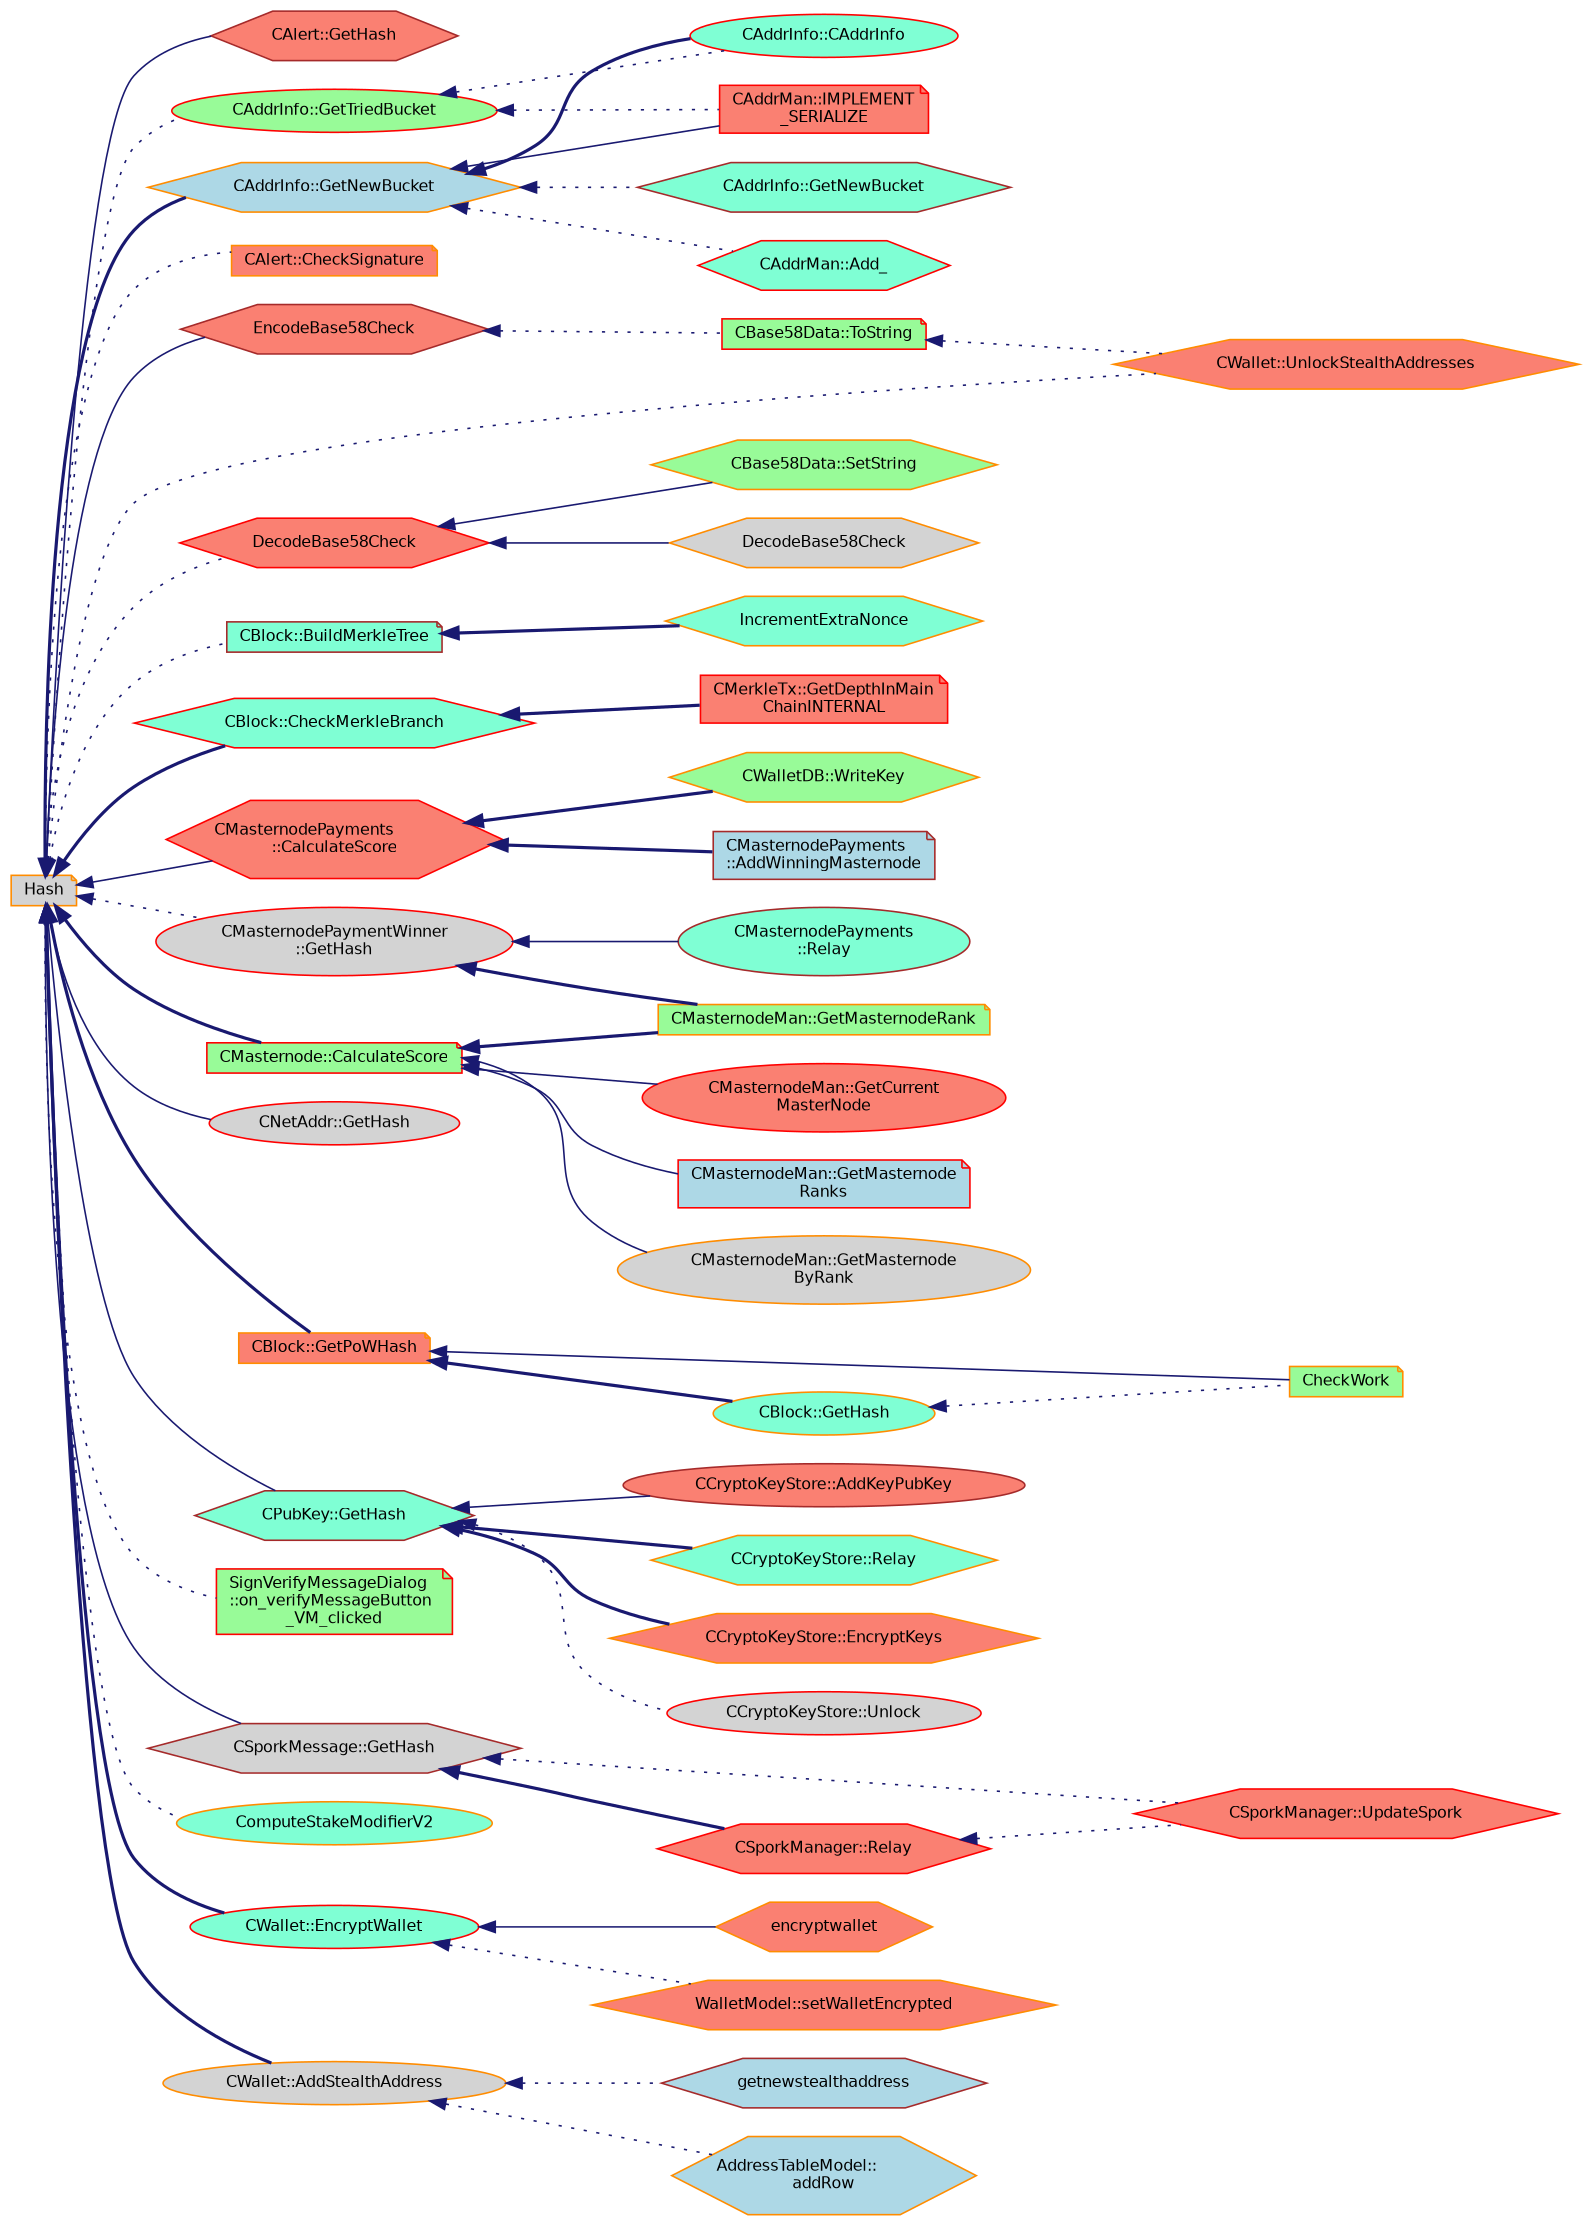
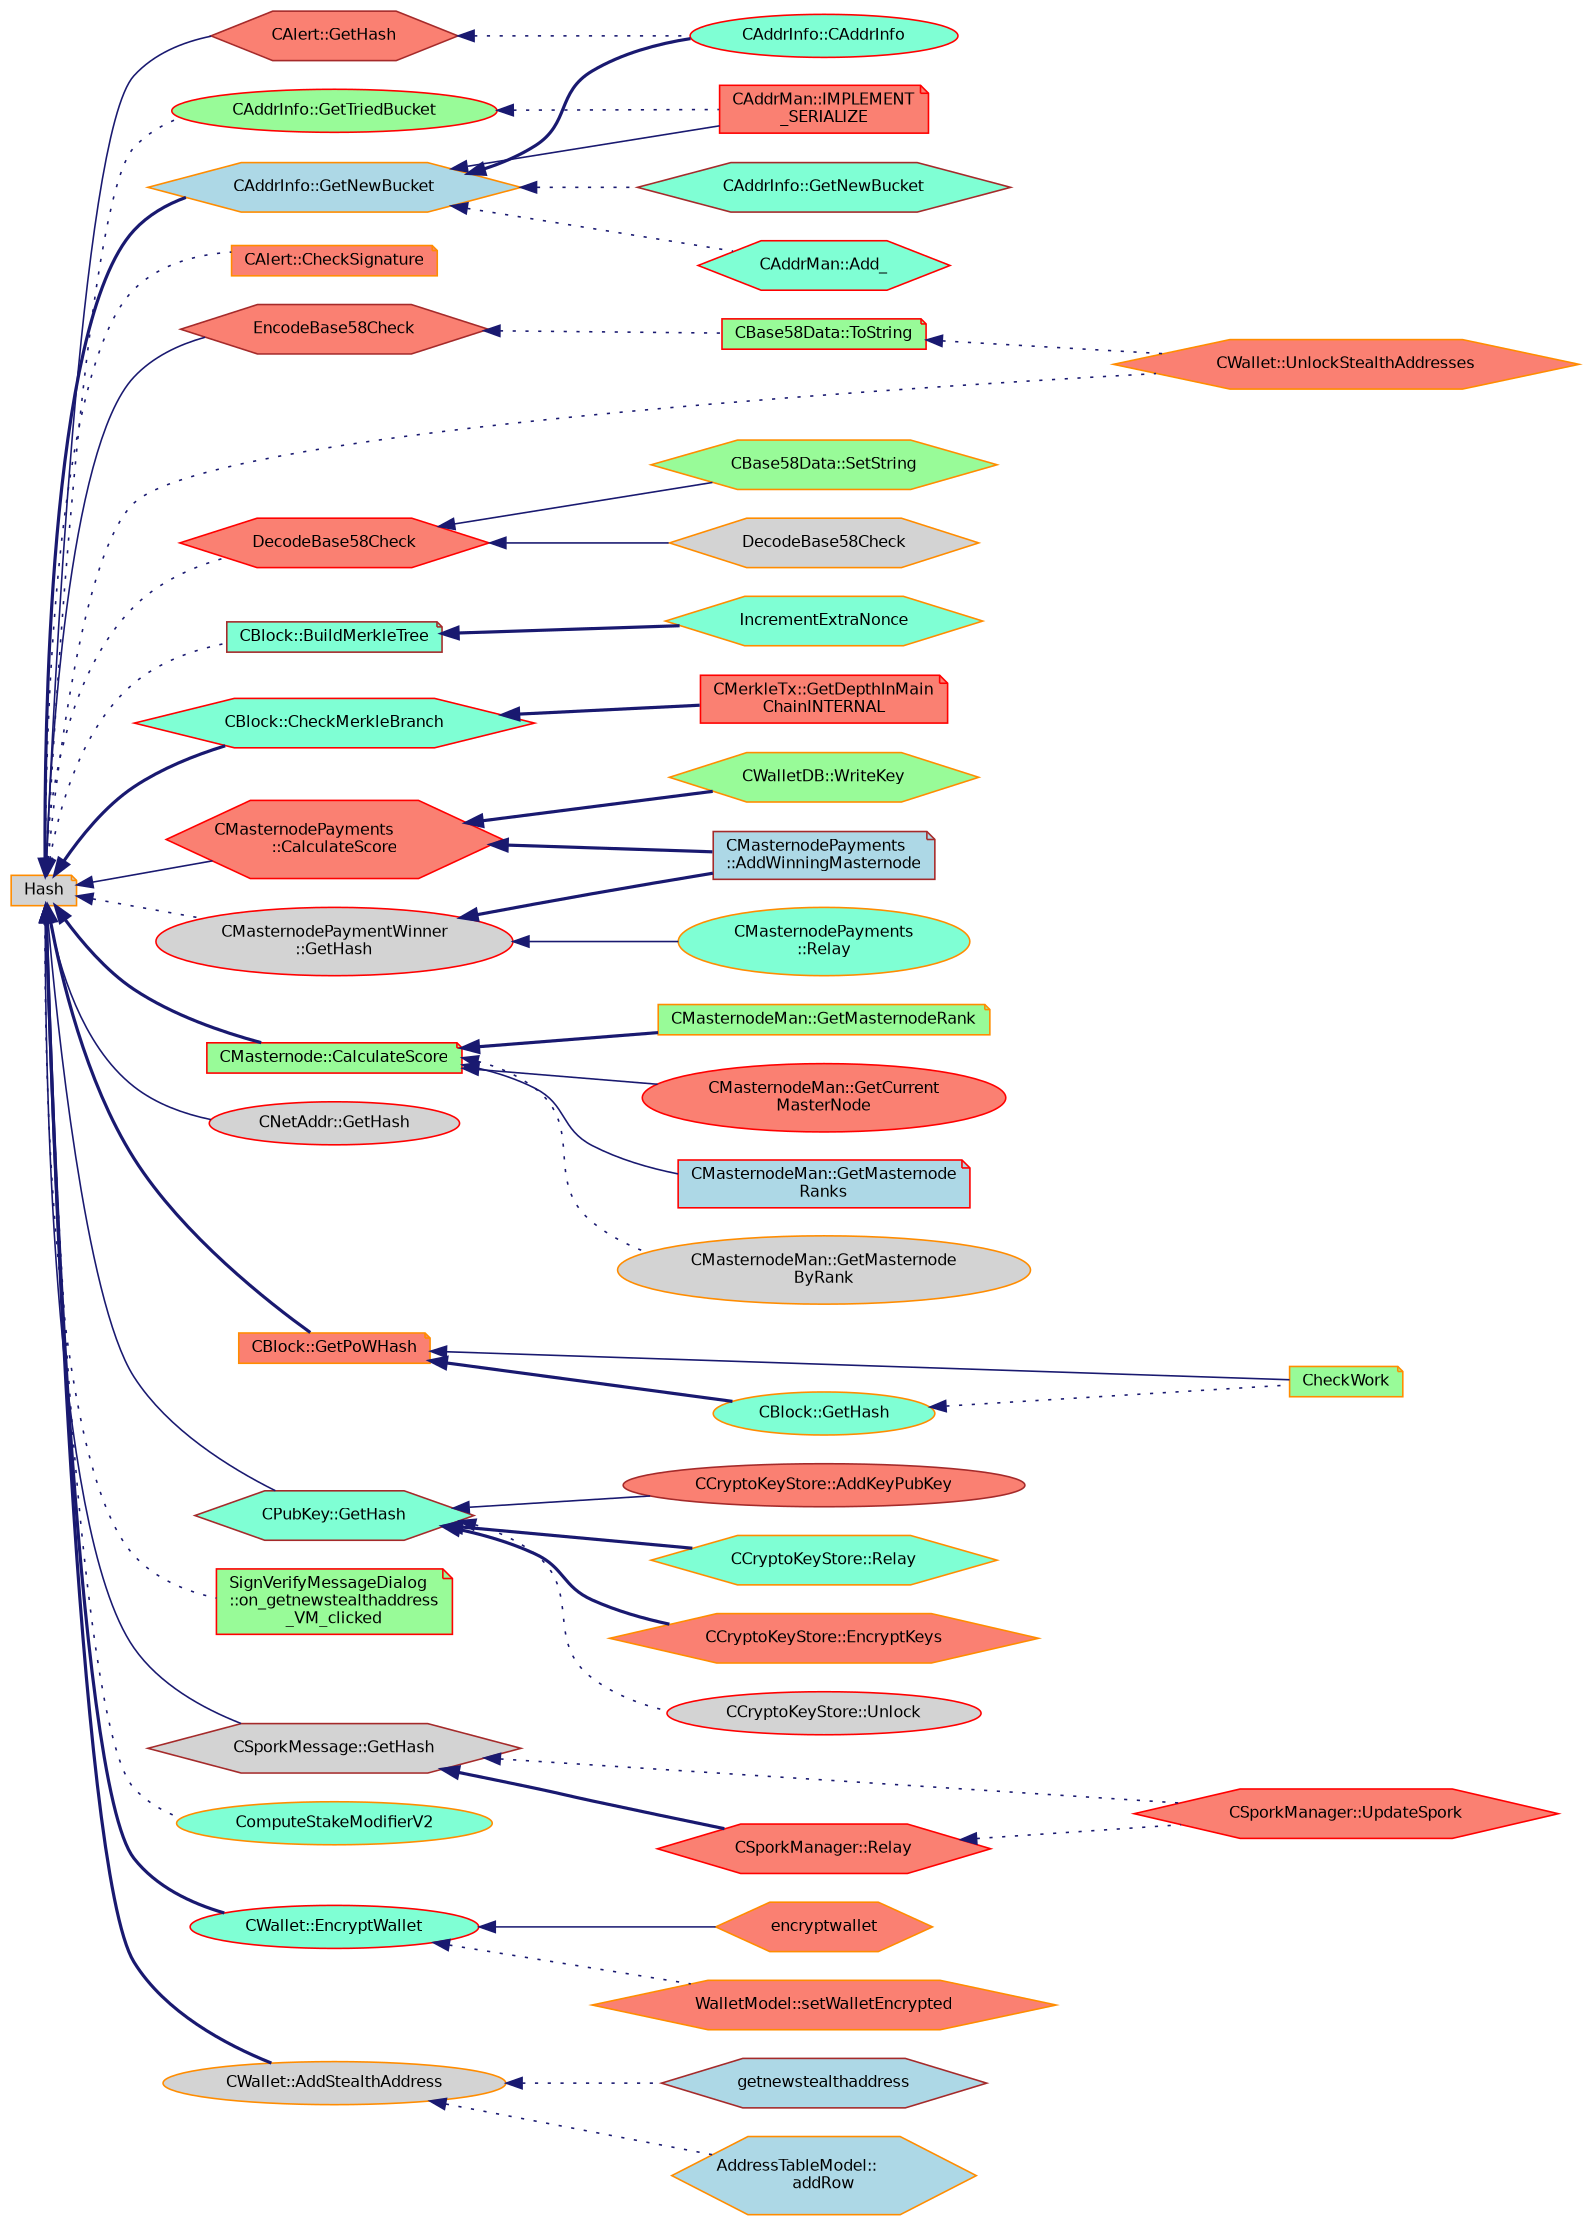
edge "CAddrInfo::CAddrInfo" -> "CAddrInfo::GetTriedBucket": now "CAddrInfo::CAddrInfo" -> "CAlert::GetHash"
node "CMasternodePayments ::Relay": color brown -> darkorange
edge "CMasternodeMan::GetMasternodeRank" -> "CMasternodePaymentWinner ::GetHash": now "CMasternodePayments ::AddWinningMasternode" -> "CMasternodePaymentWinner ::GetHash"
edge "CMasternodeMan::GetMasternode ByRank" -> "CMasternode::CalculateScore": style solid -> dotted
node "SignVerifyMessageDialog ::on_verifyMessageButton _VM_clicked": label "SignVerifyMessageDialog ::on_verifyMessageButton _VM_clicked" -> "SignVerifyMessageDialog ::on_getnewstealthaddress _VM_clicked"
